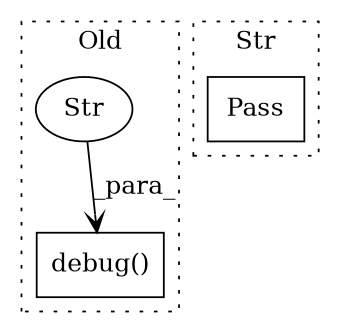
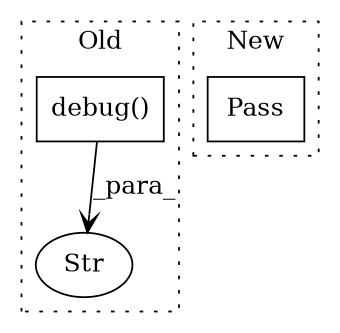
cluster "Str": label "Str" -> "New"
edge "Str" -> "debug()": reversed
